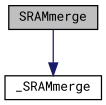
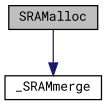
node "SRAMmerge": label "SRAMmerge" -> "SRAMalloc"
